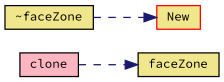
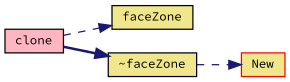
edge "clone" -> "~faceZone": added
